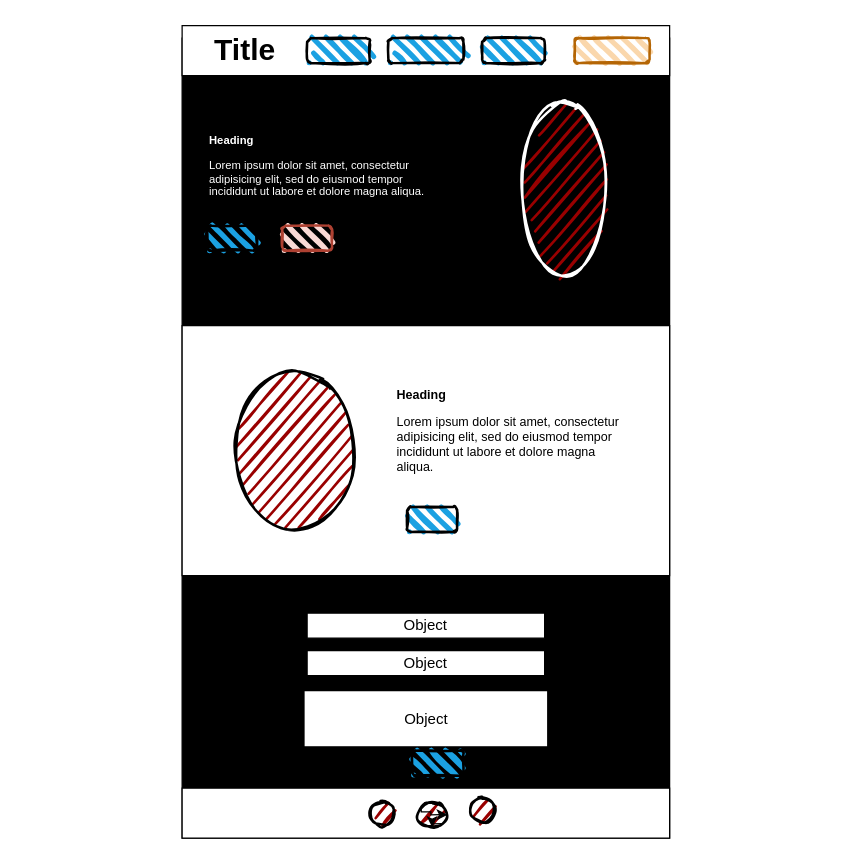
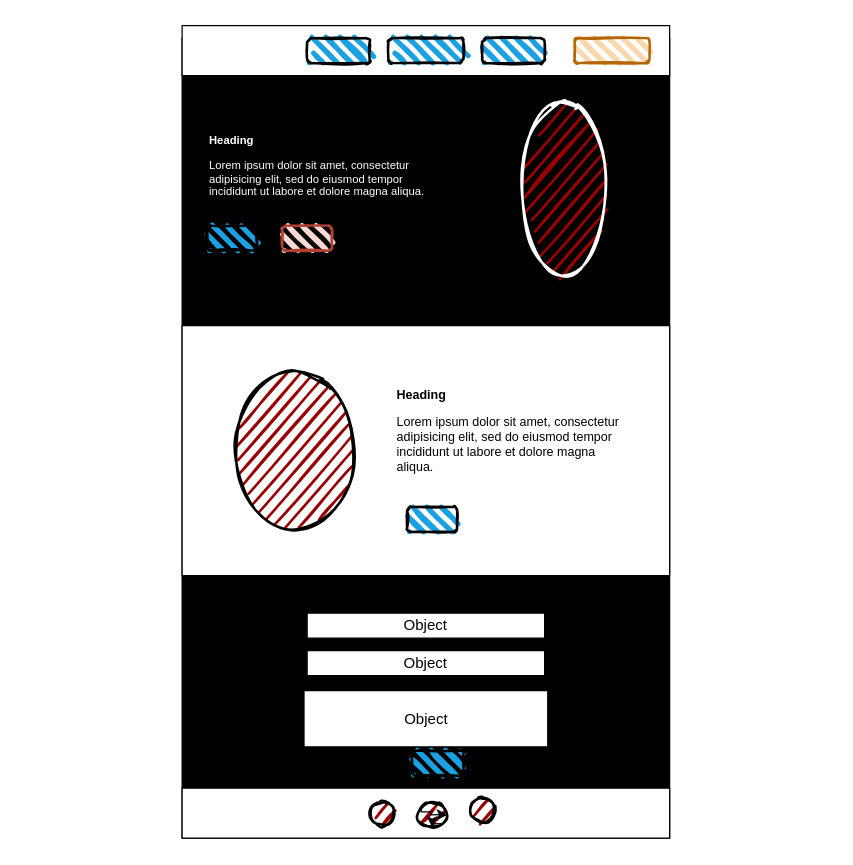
node "Title": removed
